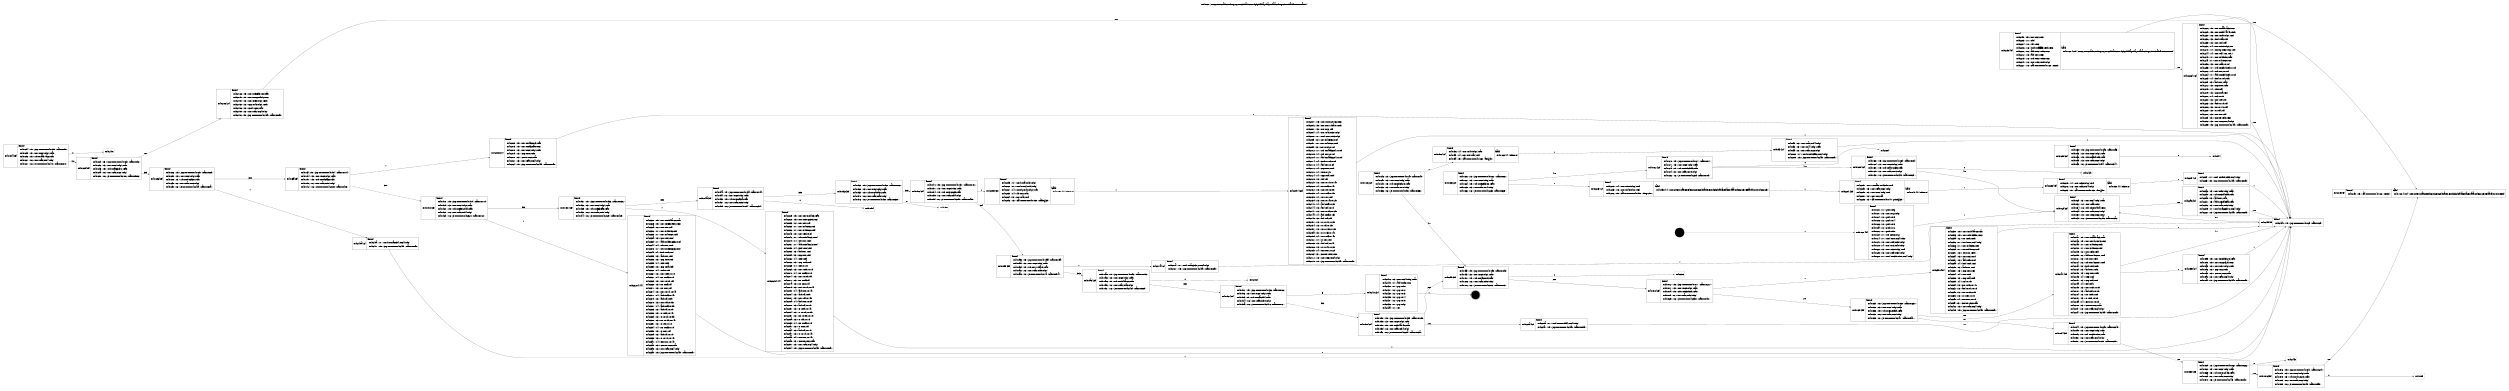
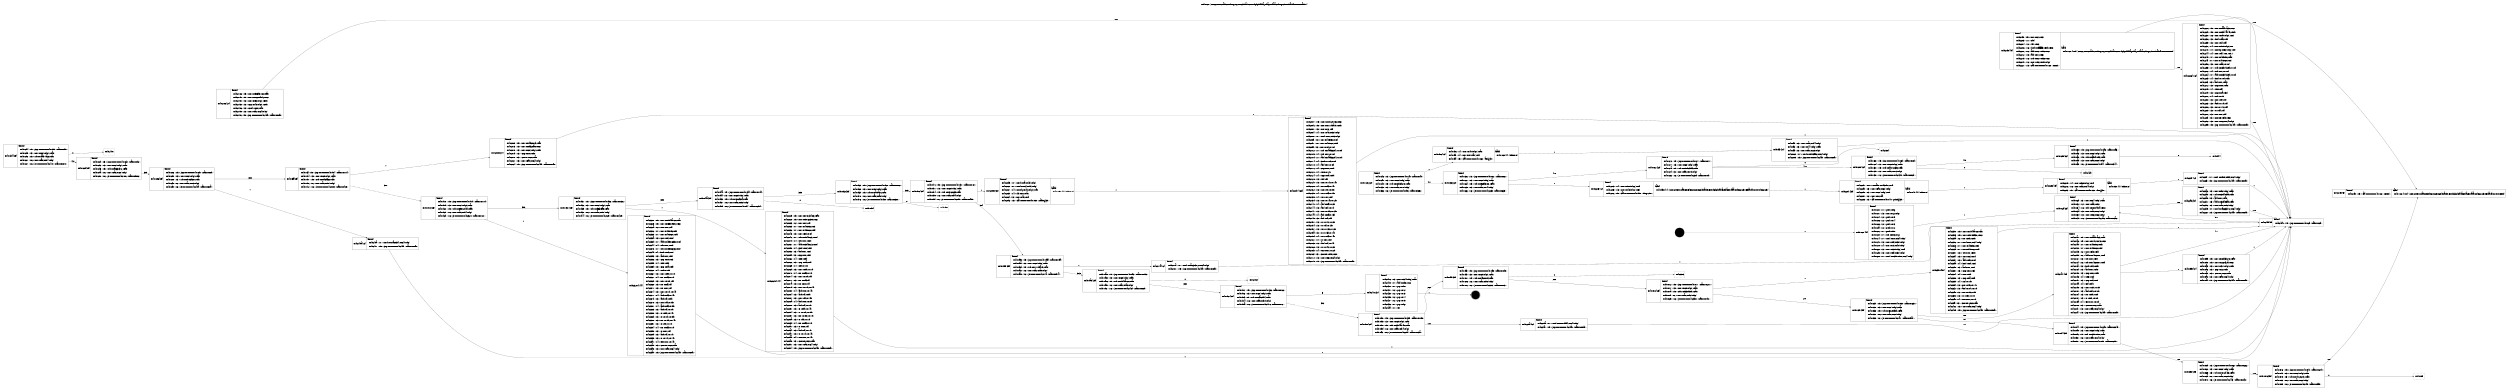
edge "0x401ccd [25]" -> "0x402186 [27]": removed, label "101"
edge "0x401c88 [22]" -> "0x401c2f [23]": now "0x401c88 [22]" -> "0x401c9e [22]"
edge "0x401c46 [22]" -> "0x401df9 [25]": now "0x401c46 [22]" -> "0x401c5c [22]"
node "0x402443": removed
